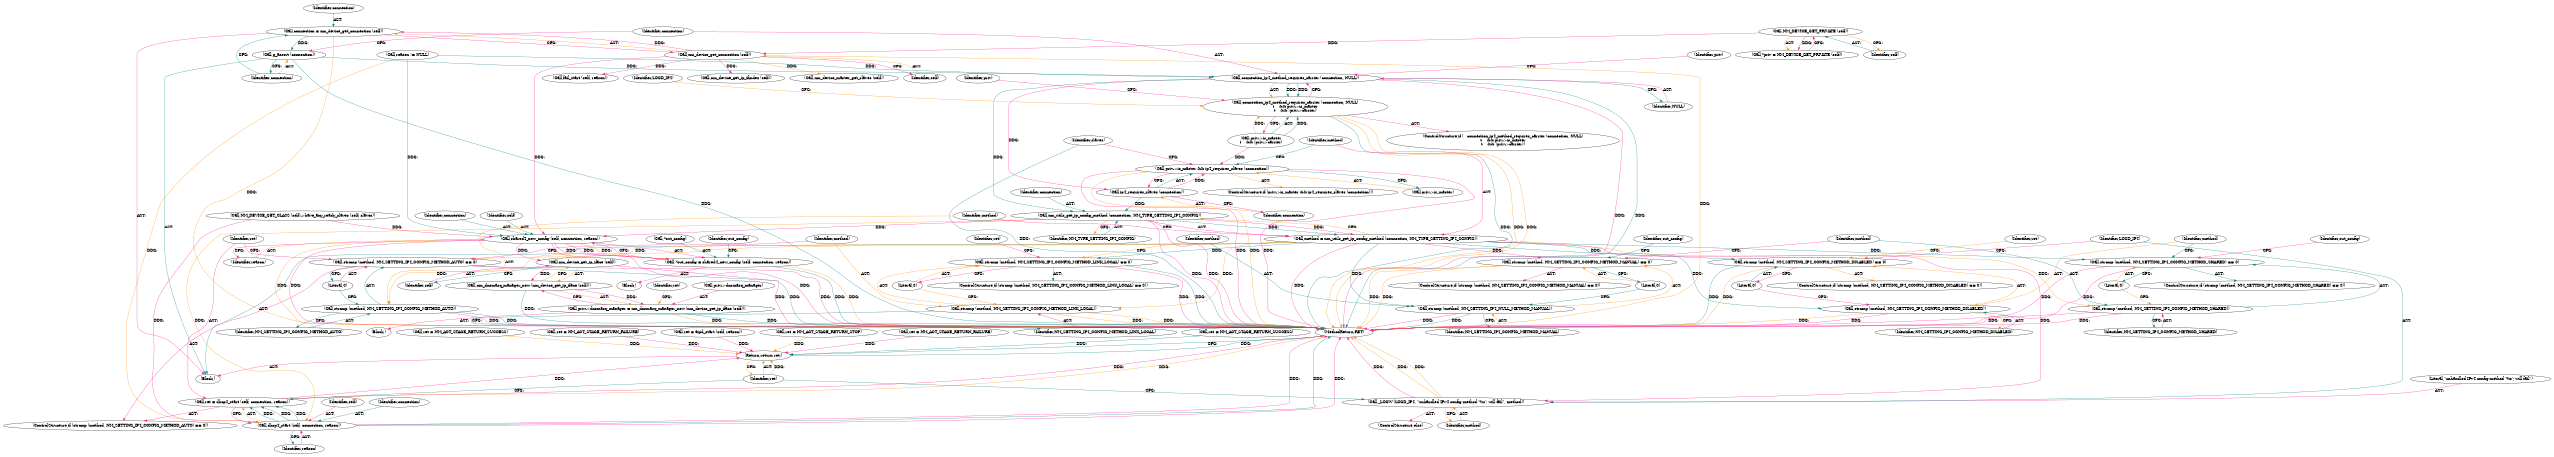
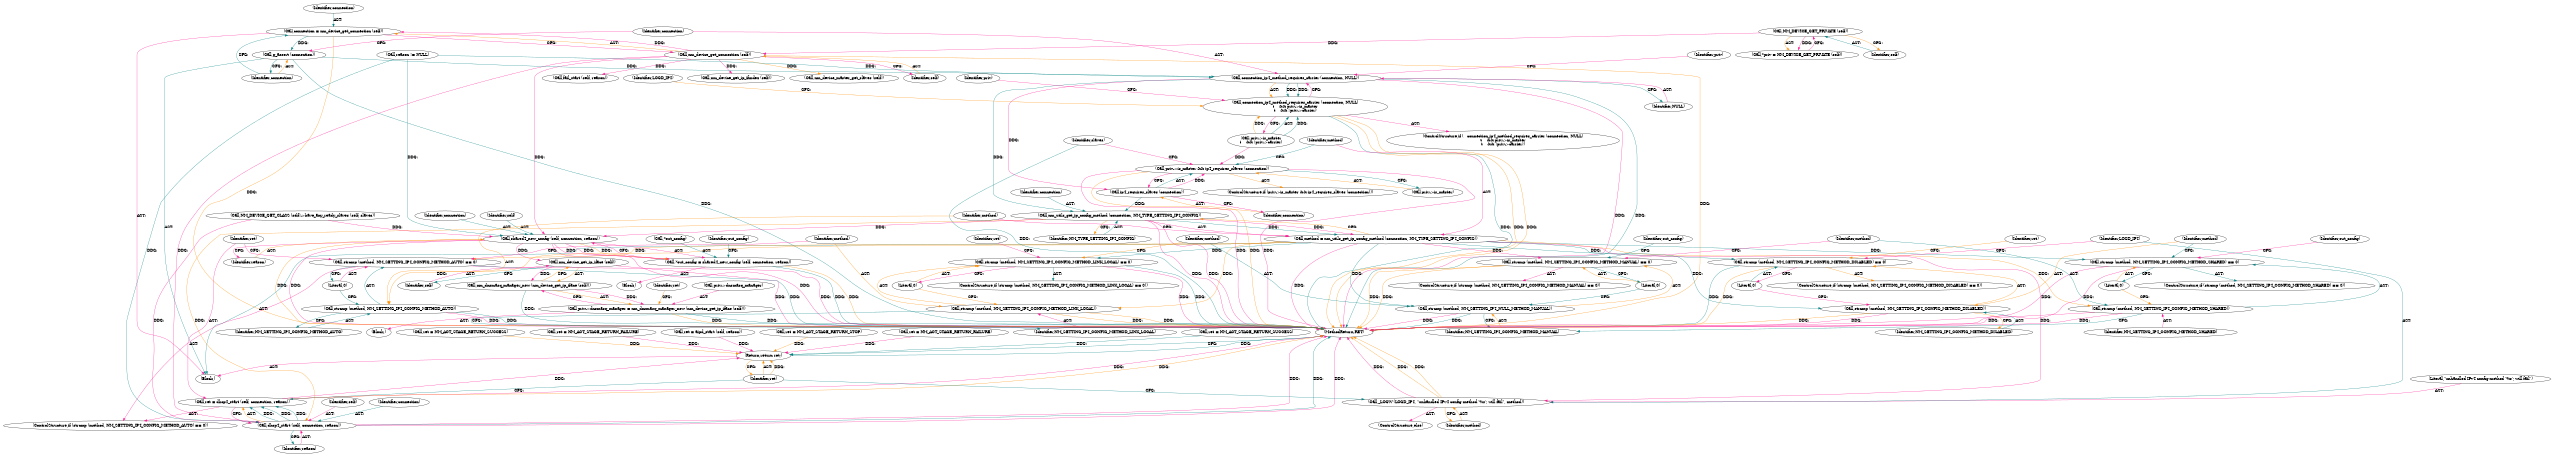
edge "(Call,nm_device_get_connection (self))" -> "(Call,dhcp4_start (self, connection, reason))": added, label "DDG:"
edge "(Call,reason != NULL)" -> "(Call,dhcp4_start (self, connection, reason))": color darkorange -> teal
edge "(Call,strcmp (method, NM_SETTING_IP4_CONFIG_METHOD_SHARED))" -> "(Identifier,NM_SETTING_IP4_CONFIG_METHOD_SHARED)": now "(Call,strcmp (method, NM_SETTING_IP4_CONFIG_METHOD_SHARED))" -> "(Identifier,NM_SETTING_IP4_CONFIG_METHOD_MANUAL)"
